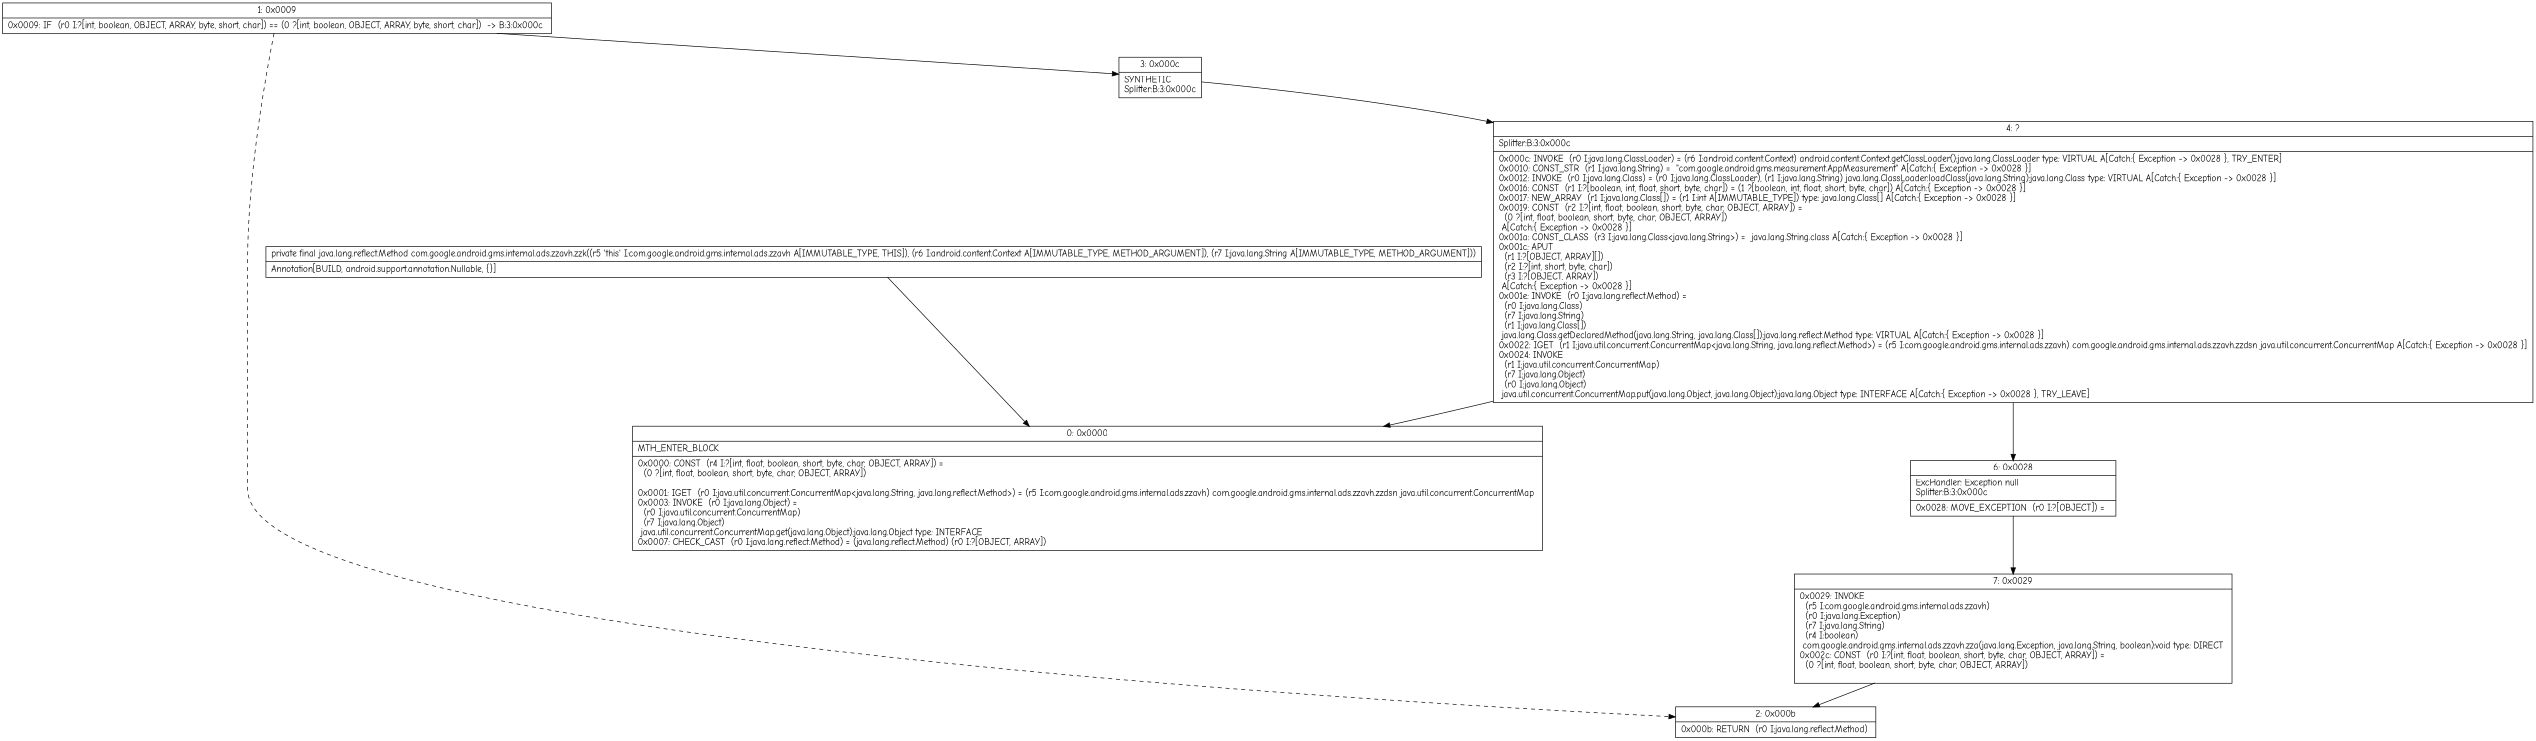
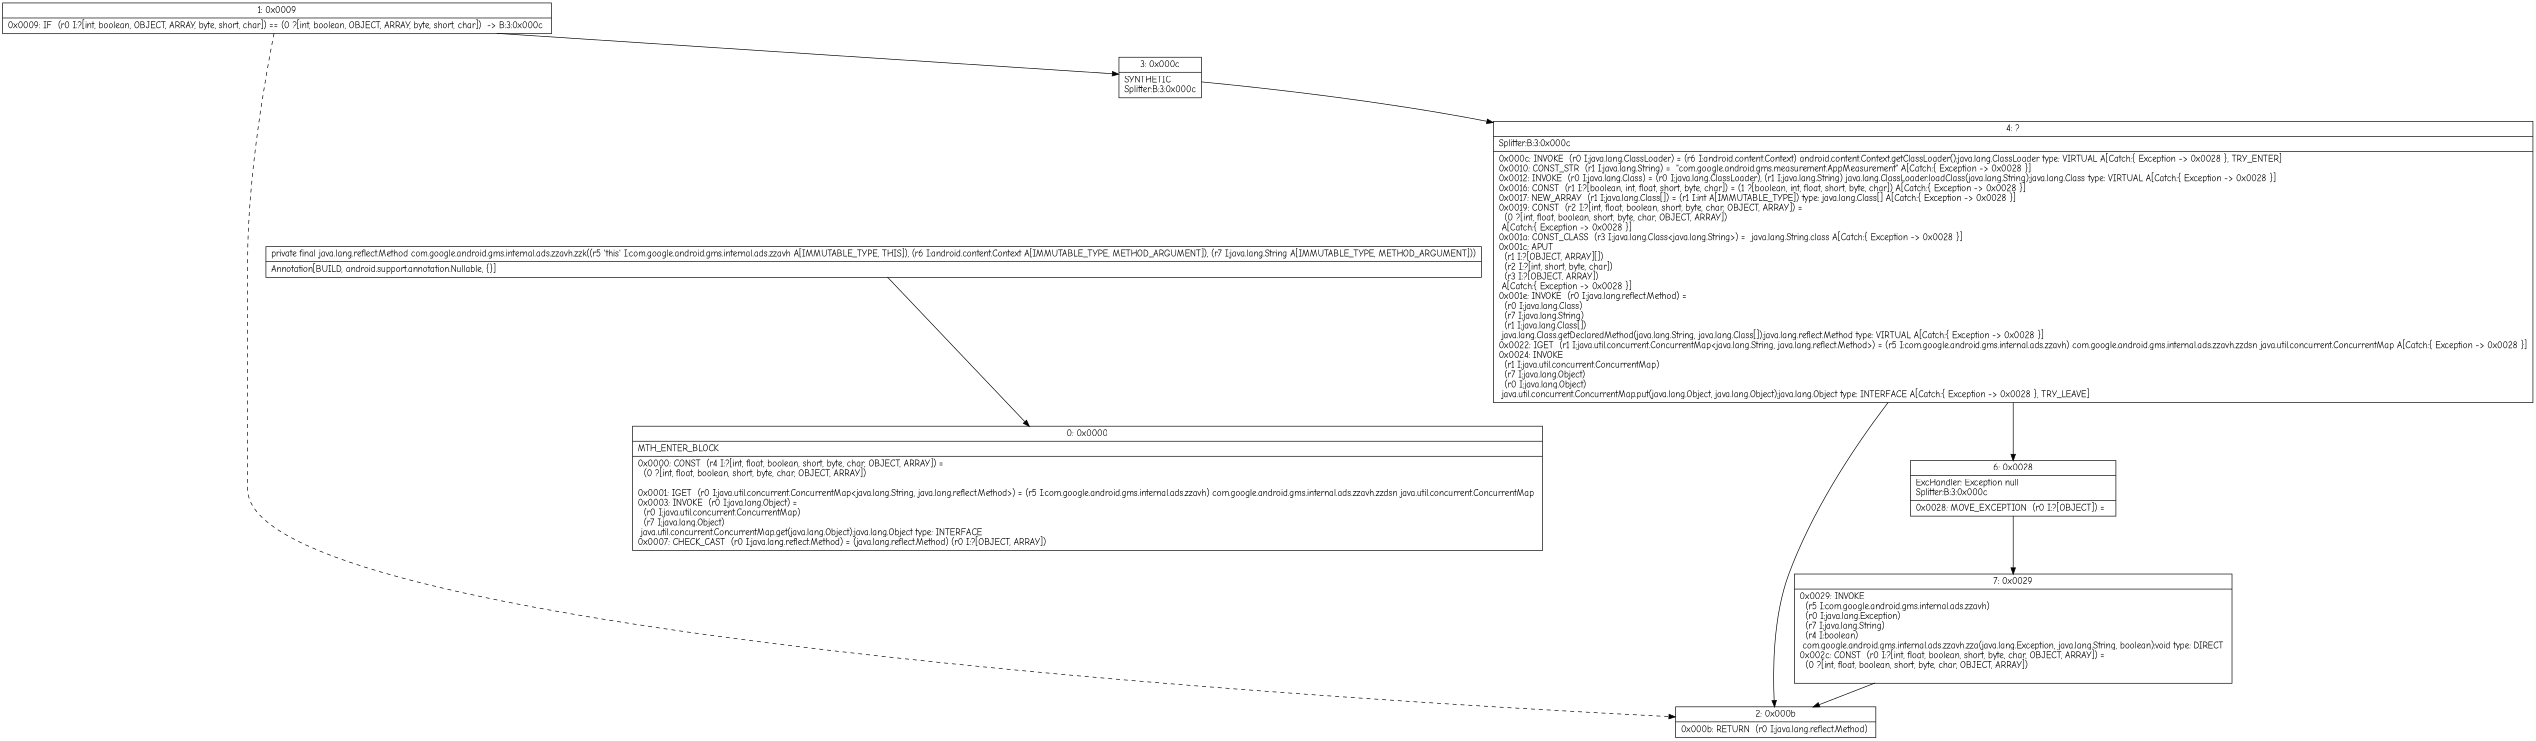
edge "4: ?" -> "0: 0x0000": now "4: ?" -> "2: 0x000b"
